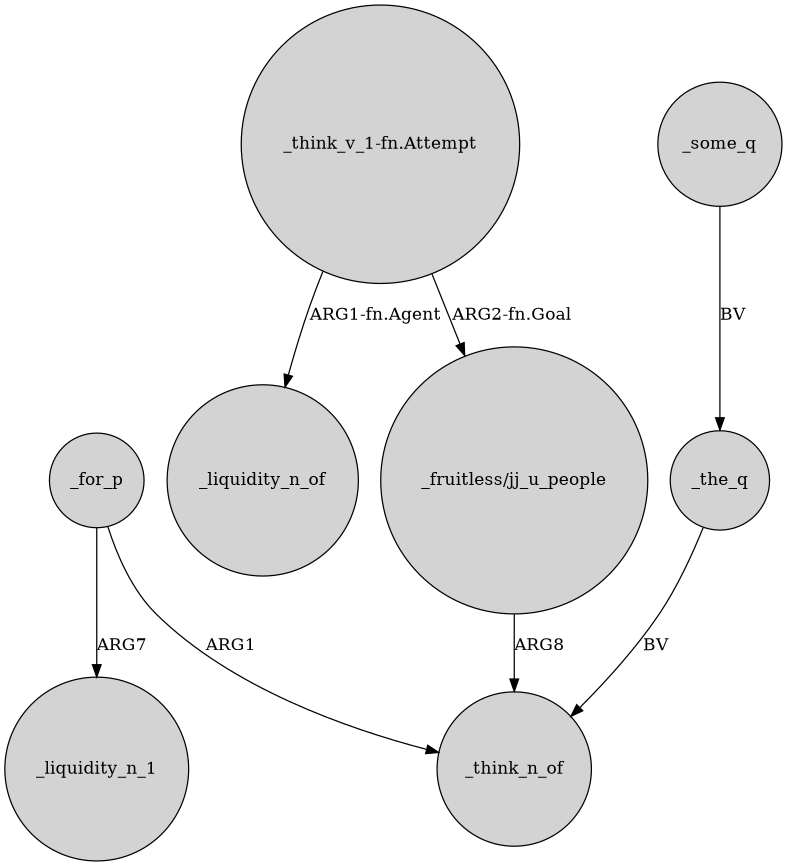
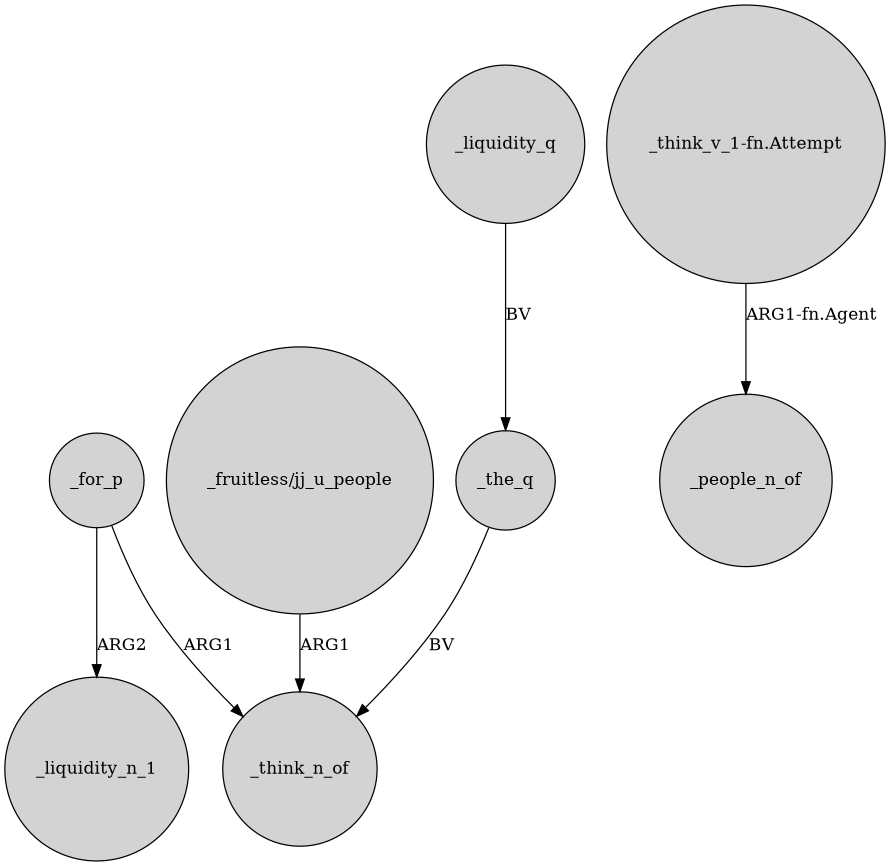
node "_some_q": label "_some_q" -> "_liquidity_q"
edge "_think_v_1-fn.Attempt" -> "_fruitless/jj_u_people": removed, label "ARG2-fn.Goal"
node "_liquidity_n_of": label "_liquidity_n_of" -> "_people_n_of"
edge "_for_p" -> "_liquidity_n_1": label "ARG7" -> "ARG2"
edge "_fruitless/jj_u_people" -> "_think_n_of": label "ARG8" -> "ARG1"
